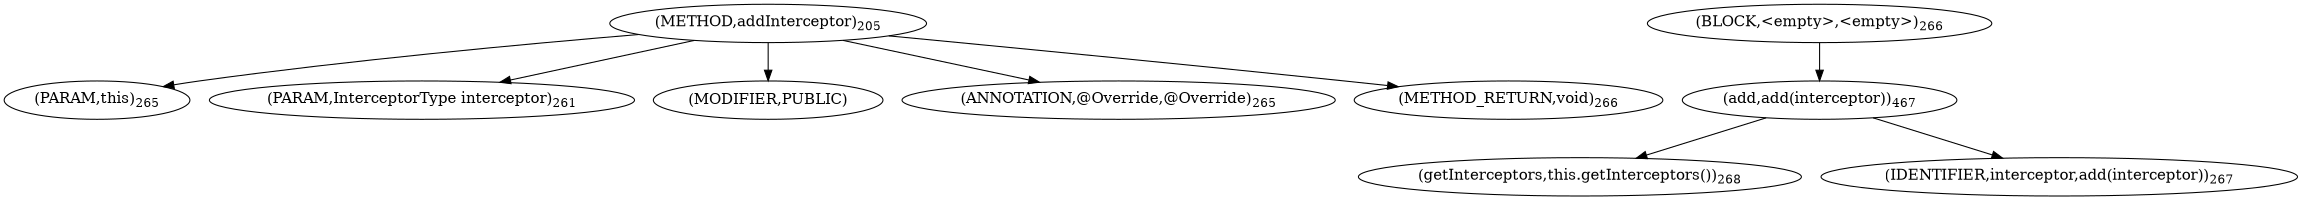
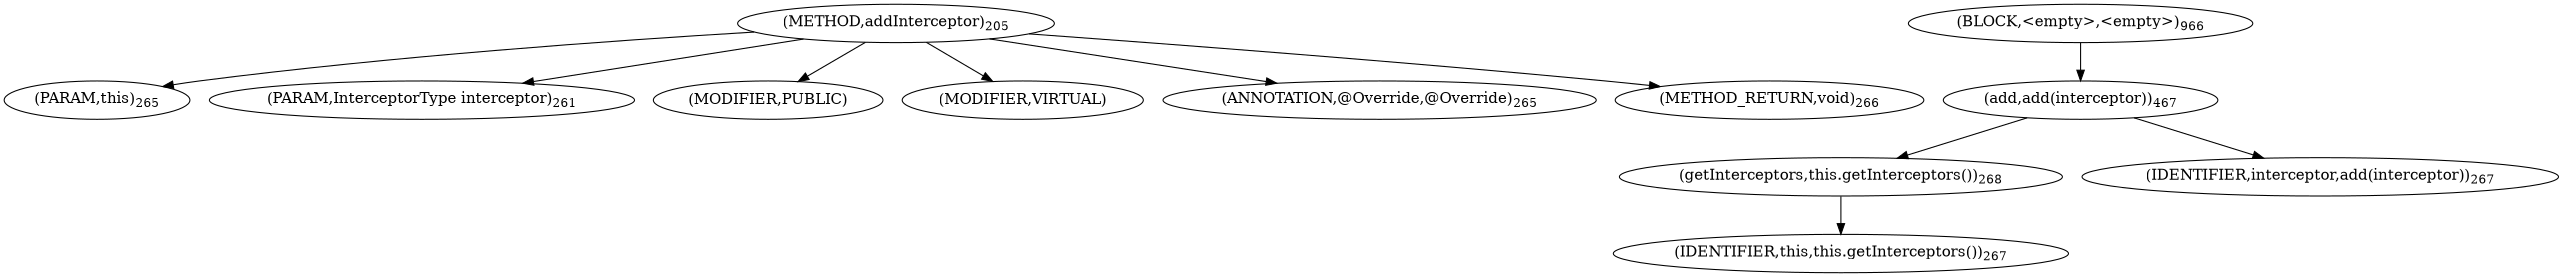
node "(BLOCK,<empty>,<empty>)": text "266" -> "966"
node "(MODIFIER,VIRTUAL)": added
node "(IDENTIFIER,this,this.getInterceptors())": added
